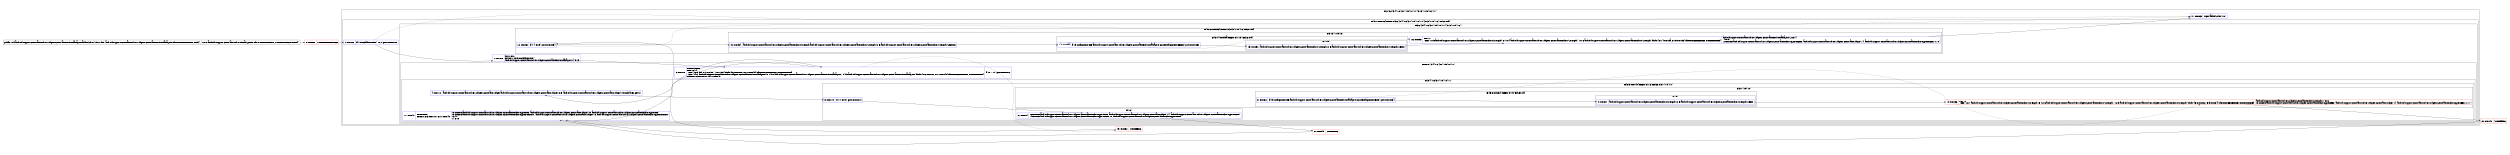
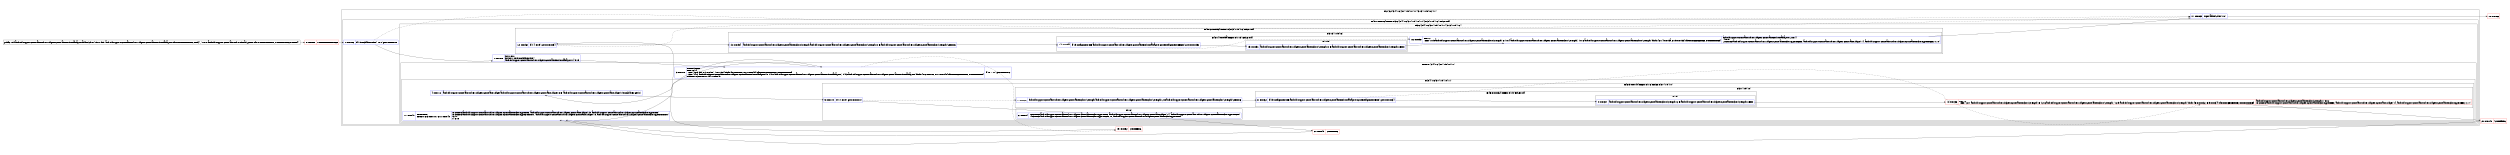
node "18: 0x006c": added
node "7: 0x002c": added
